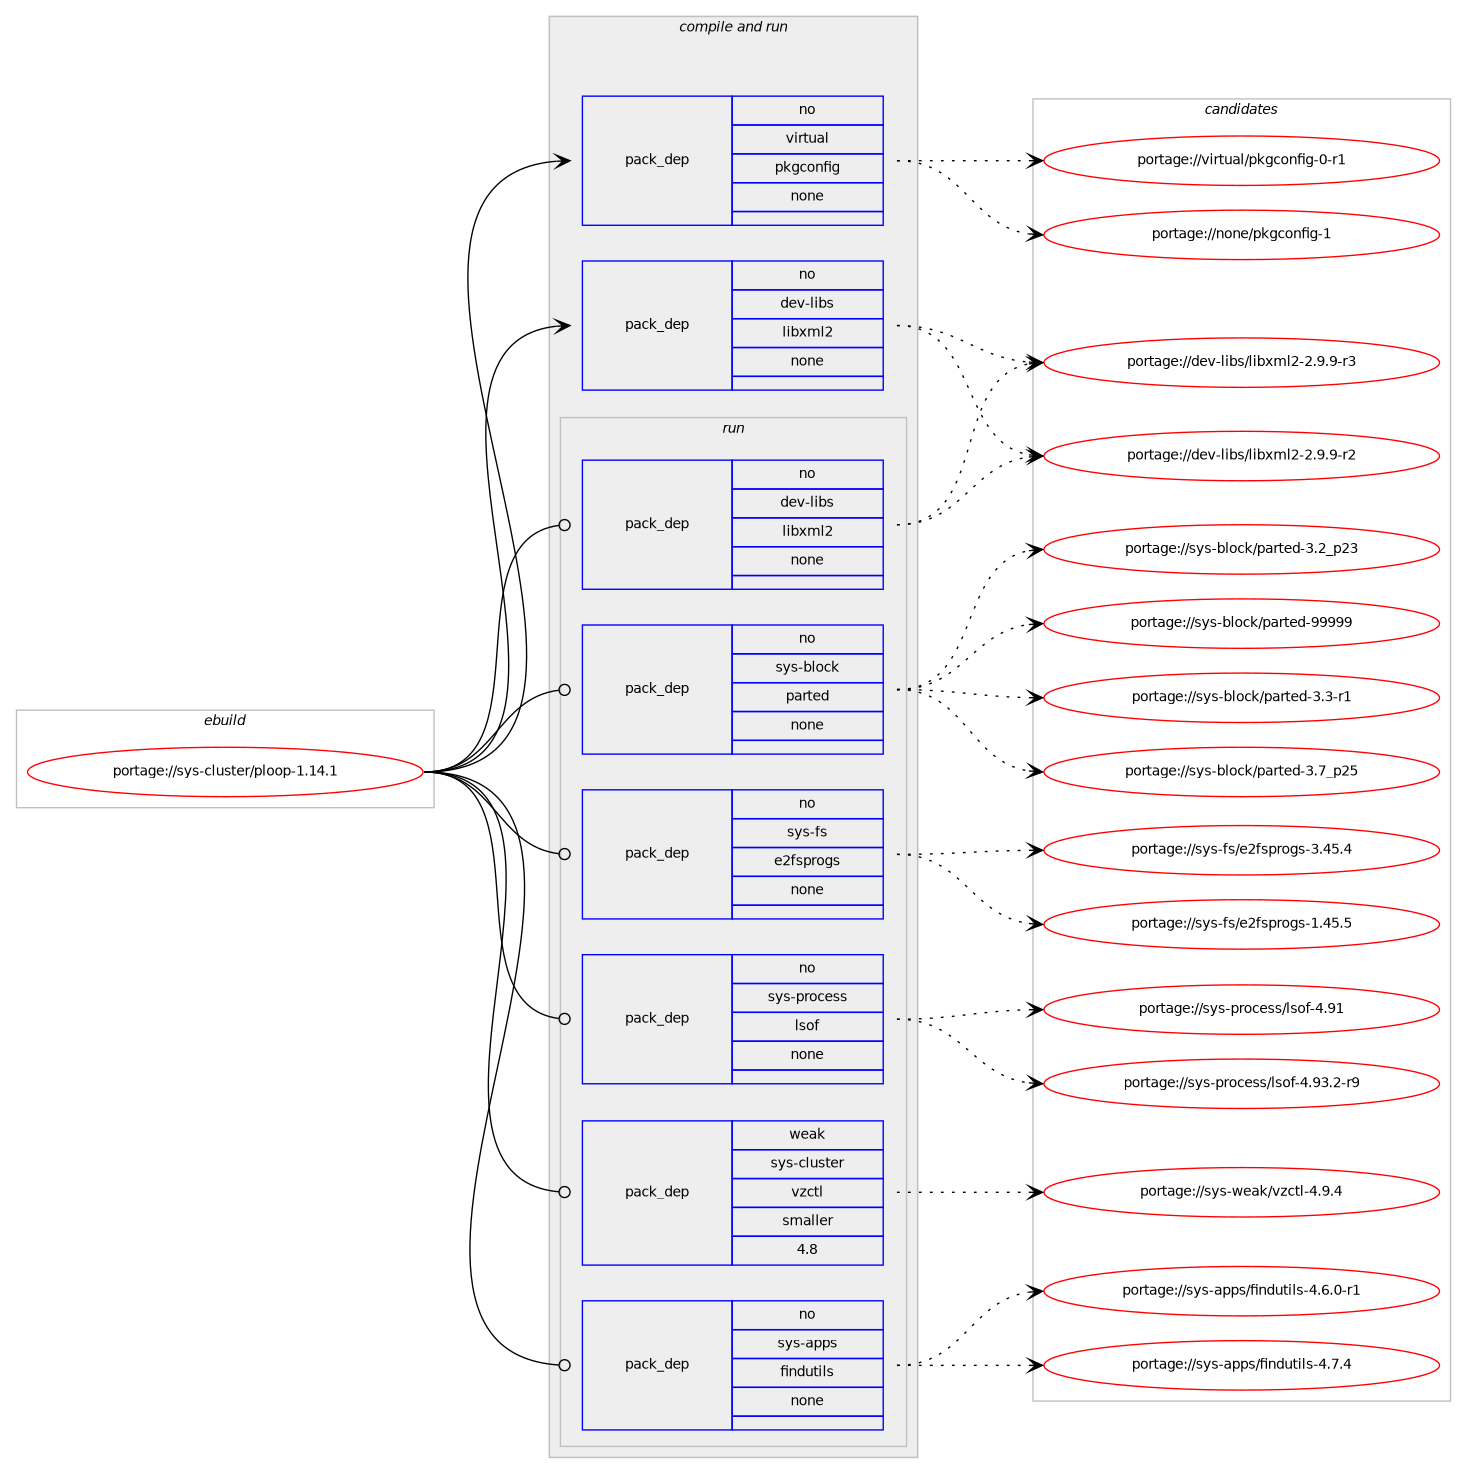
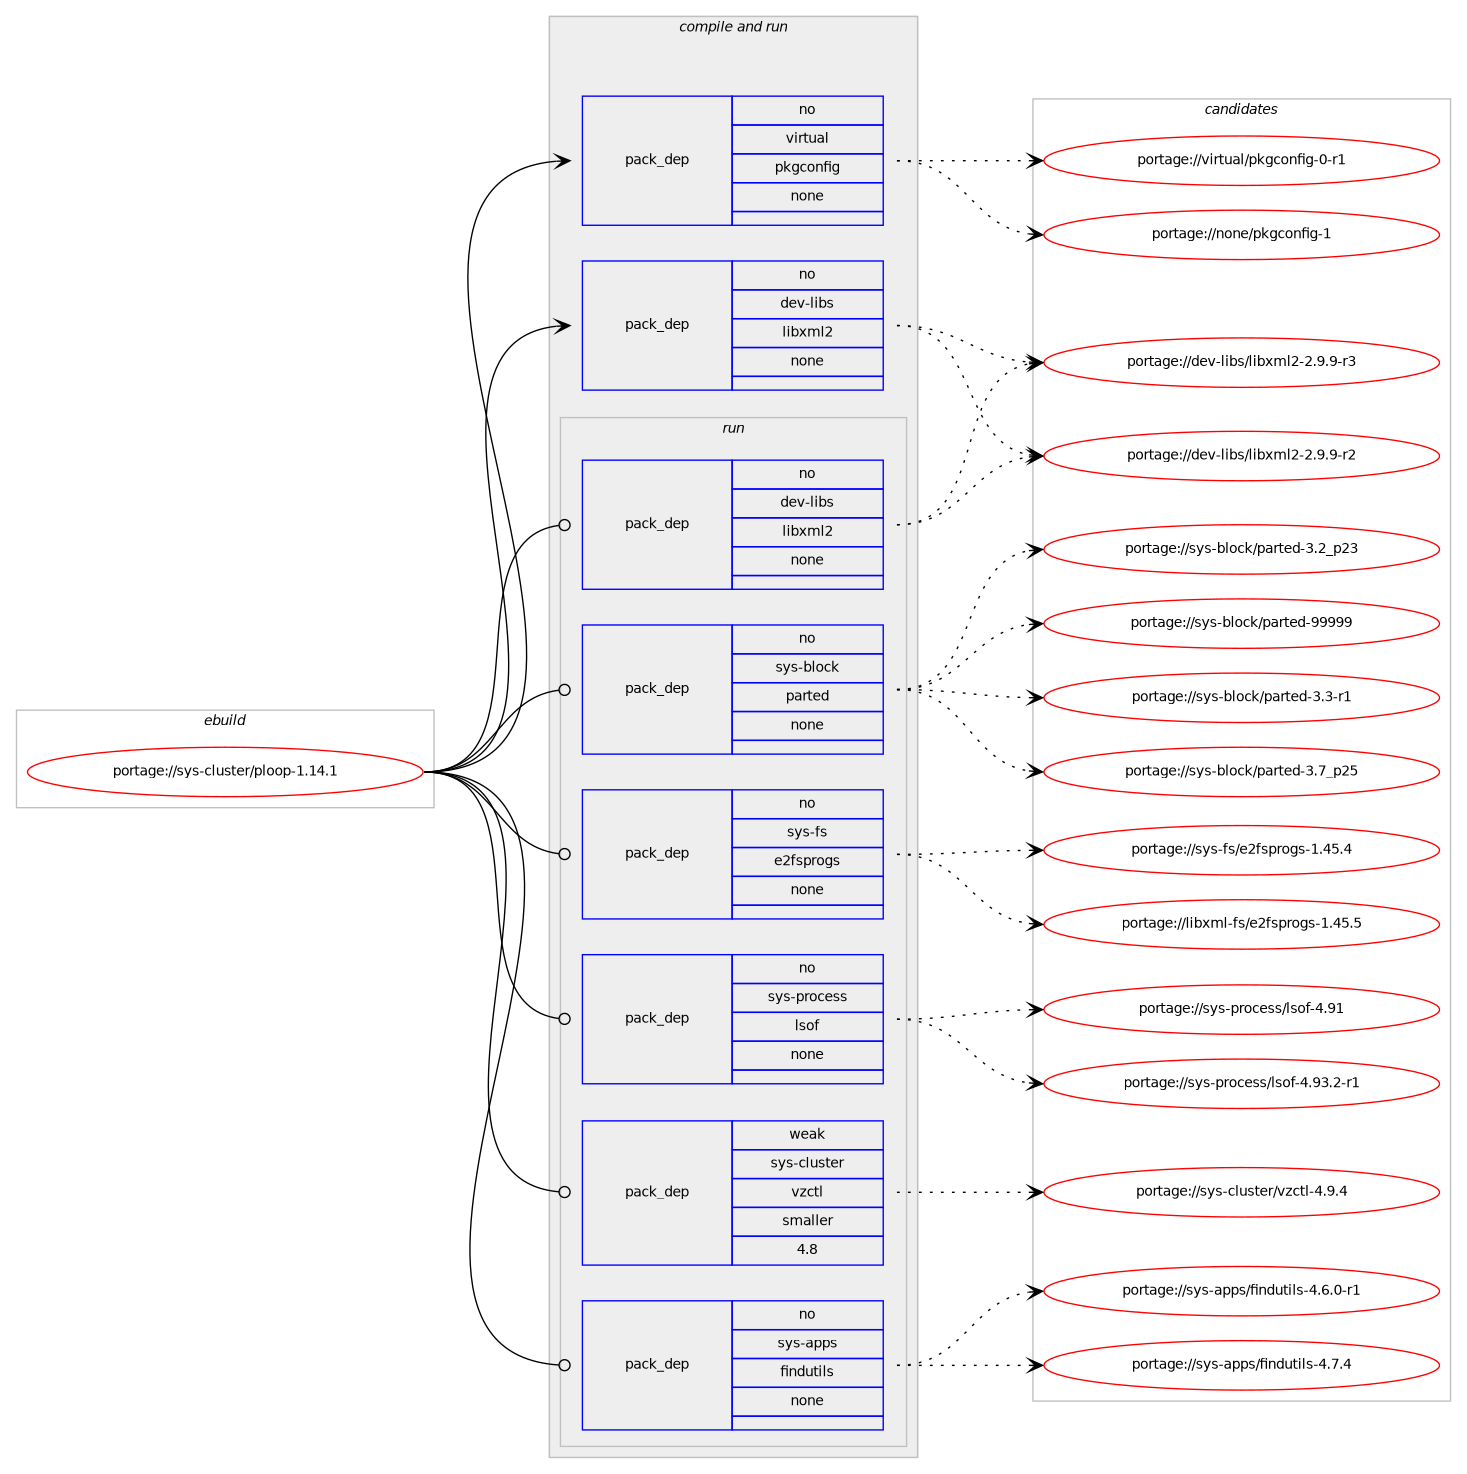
node "portage://sys-fs/e2fsprogs-3.45.4": label "portage://sys-fs/e2fsprogs-3.45.4" -> "portage://sys-fs/e2fsprogs-1.45.4"
node "portage://sys-fs/e2fsprogs-1.45.5": label "portage://sys-fs/e2fsprogs-1.45.5" -> "portage://libxml-fs/e2fsprogs-1.45.5"
node "portage://sys-process/lsof-4.93.2-r9": label "portage://sys-process/lsof-4.93.2-r9" -> "portage://sys-process/lsof-4.93.2-r1"
node "portage://sys-weak/vzctl-4.9.4": label "portage://sys-weak/vzctl-4.9.4" -> "portage://sys-cluster/vzctl-4.9.4"
